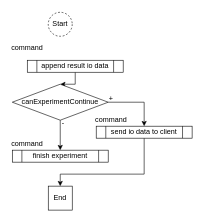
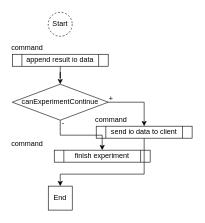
node "append result io data": moved (75, 66) -> (60, 60)
node "finish experiment": moved (60, 156) -> (102, 156)
